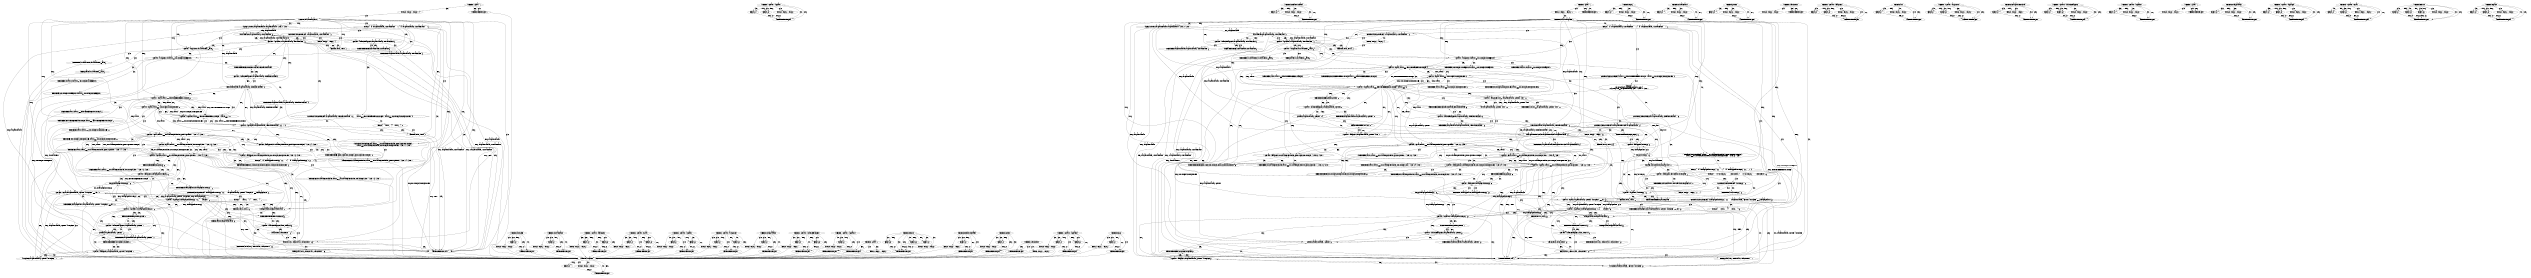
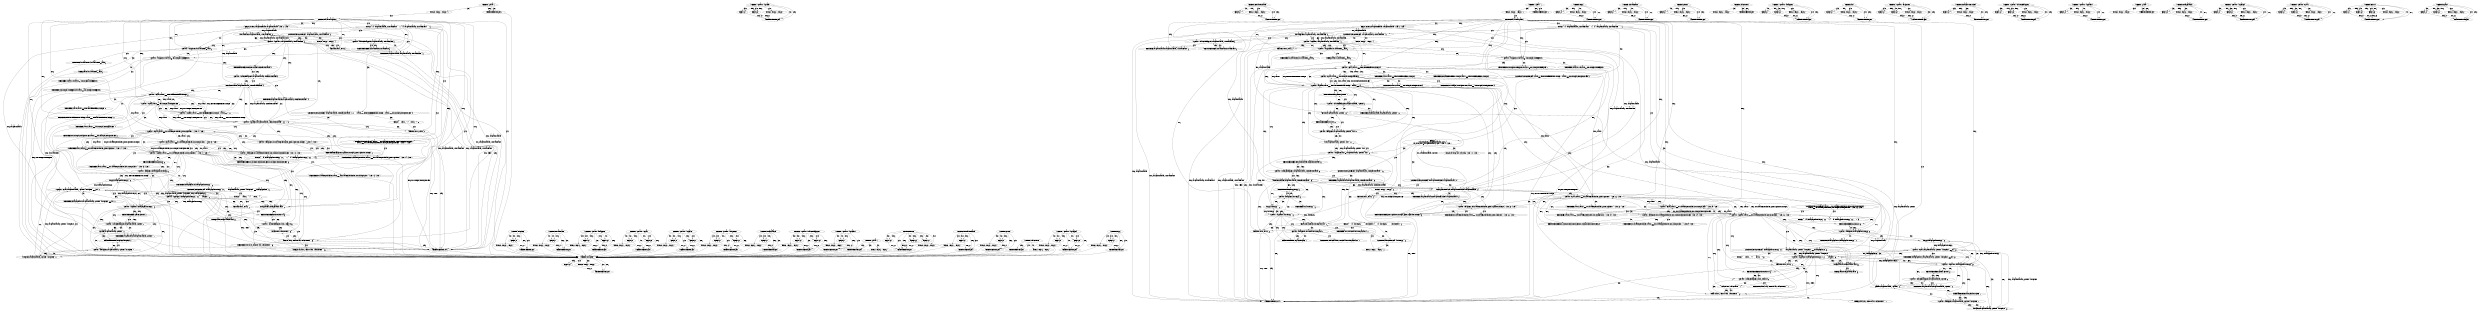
node "(IDENTIFIER,host,host = navigation_handle->GetURL().host())": removed
edge "(<operator>.fieldAccess,navigation_handle->GetURL().host)" -> "(host,navigation_handle->GetURL().host())": added, label "CFG:"
edge "(<operator>.fieldAccess,host.empty)" -> "(empty,host.empty())": label "DDG: initial_page_host_" -> "CFG: "
node "<(LOCAL,std.string host: std.string)<SUB>10</SUB>>": added
edge "(empty,host.empty())" -> "(emplace,restricted_hosts_.emplace(host))": label "DDG: download_seen_" -> "DDG: host.empty"
edge "(CONTROL_STRUCTURE,IF,if (!host.empty()))" -> "(IDENTIFIER,host,host.empty())": now "(<operator>.fieldAccess,host.empty)" -> "(IDENTIFIER,host,host.empty())"
edge "(CONTROL_STRUCTURE,IF,if (!host.empty()))" -> "(<operator>.logicalNot,!host.empty())": now "(<operator>.fieldAccess,host.empty)" -> "(<operator>.logicalNot,!host.empty())"
node "(IDENTIFIER,host,restricted_hosts_.emplace(host))": added
